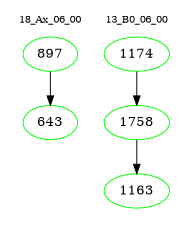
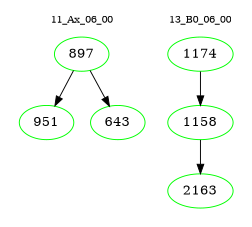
cluster "18_Ax_06_00": label "18_Ax_06_00" -> "11_Ax_06_00"
node "951": added
node "1758": label "1758" -> "1158"
node "1163": label "1163" -> "2163"
